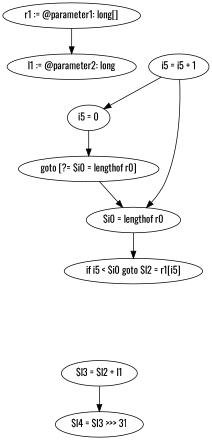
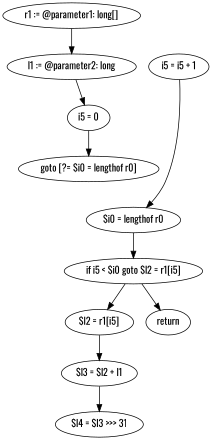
edge "i5 = i5 + 1" -> "i5 = 0": now "l1 := @parameter2: long" -> "i5 = 0"
edge "goto [?= $i0 = lengthof r0]" -> "$i0 = lengthof r0": removed
node "$l2 = r1[i5]": added
node "return": added
